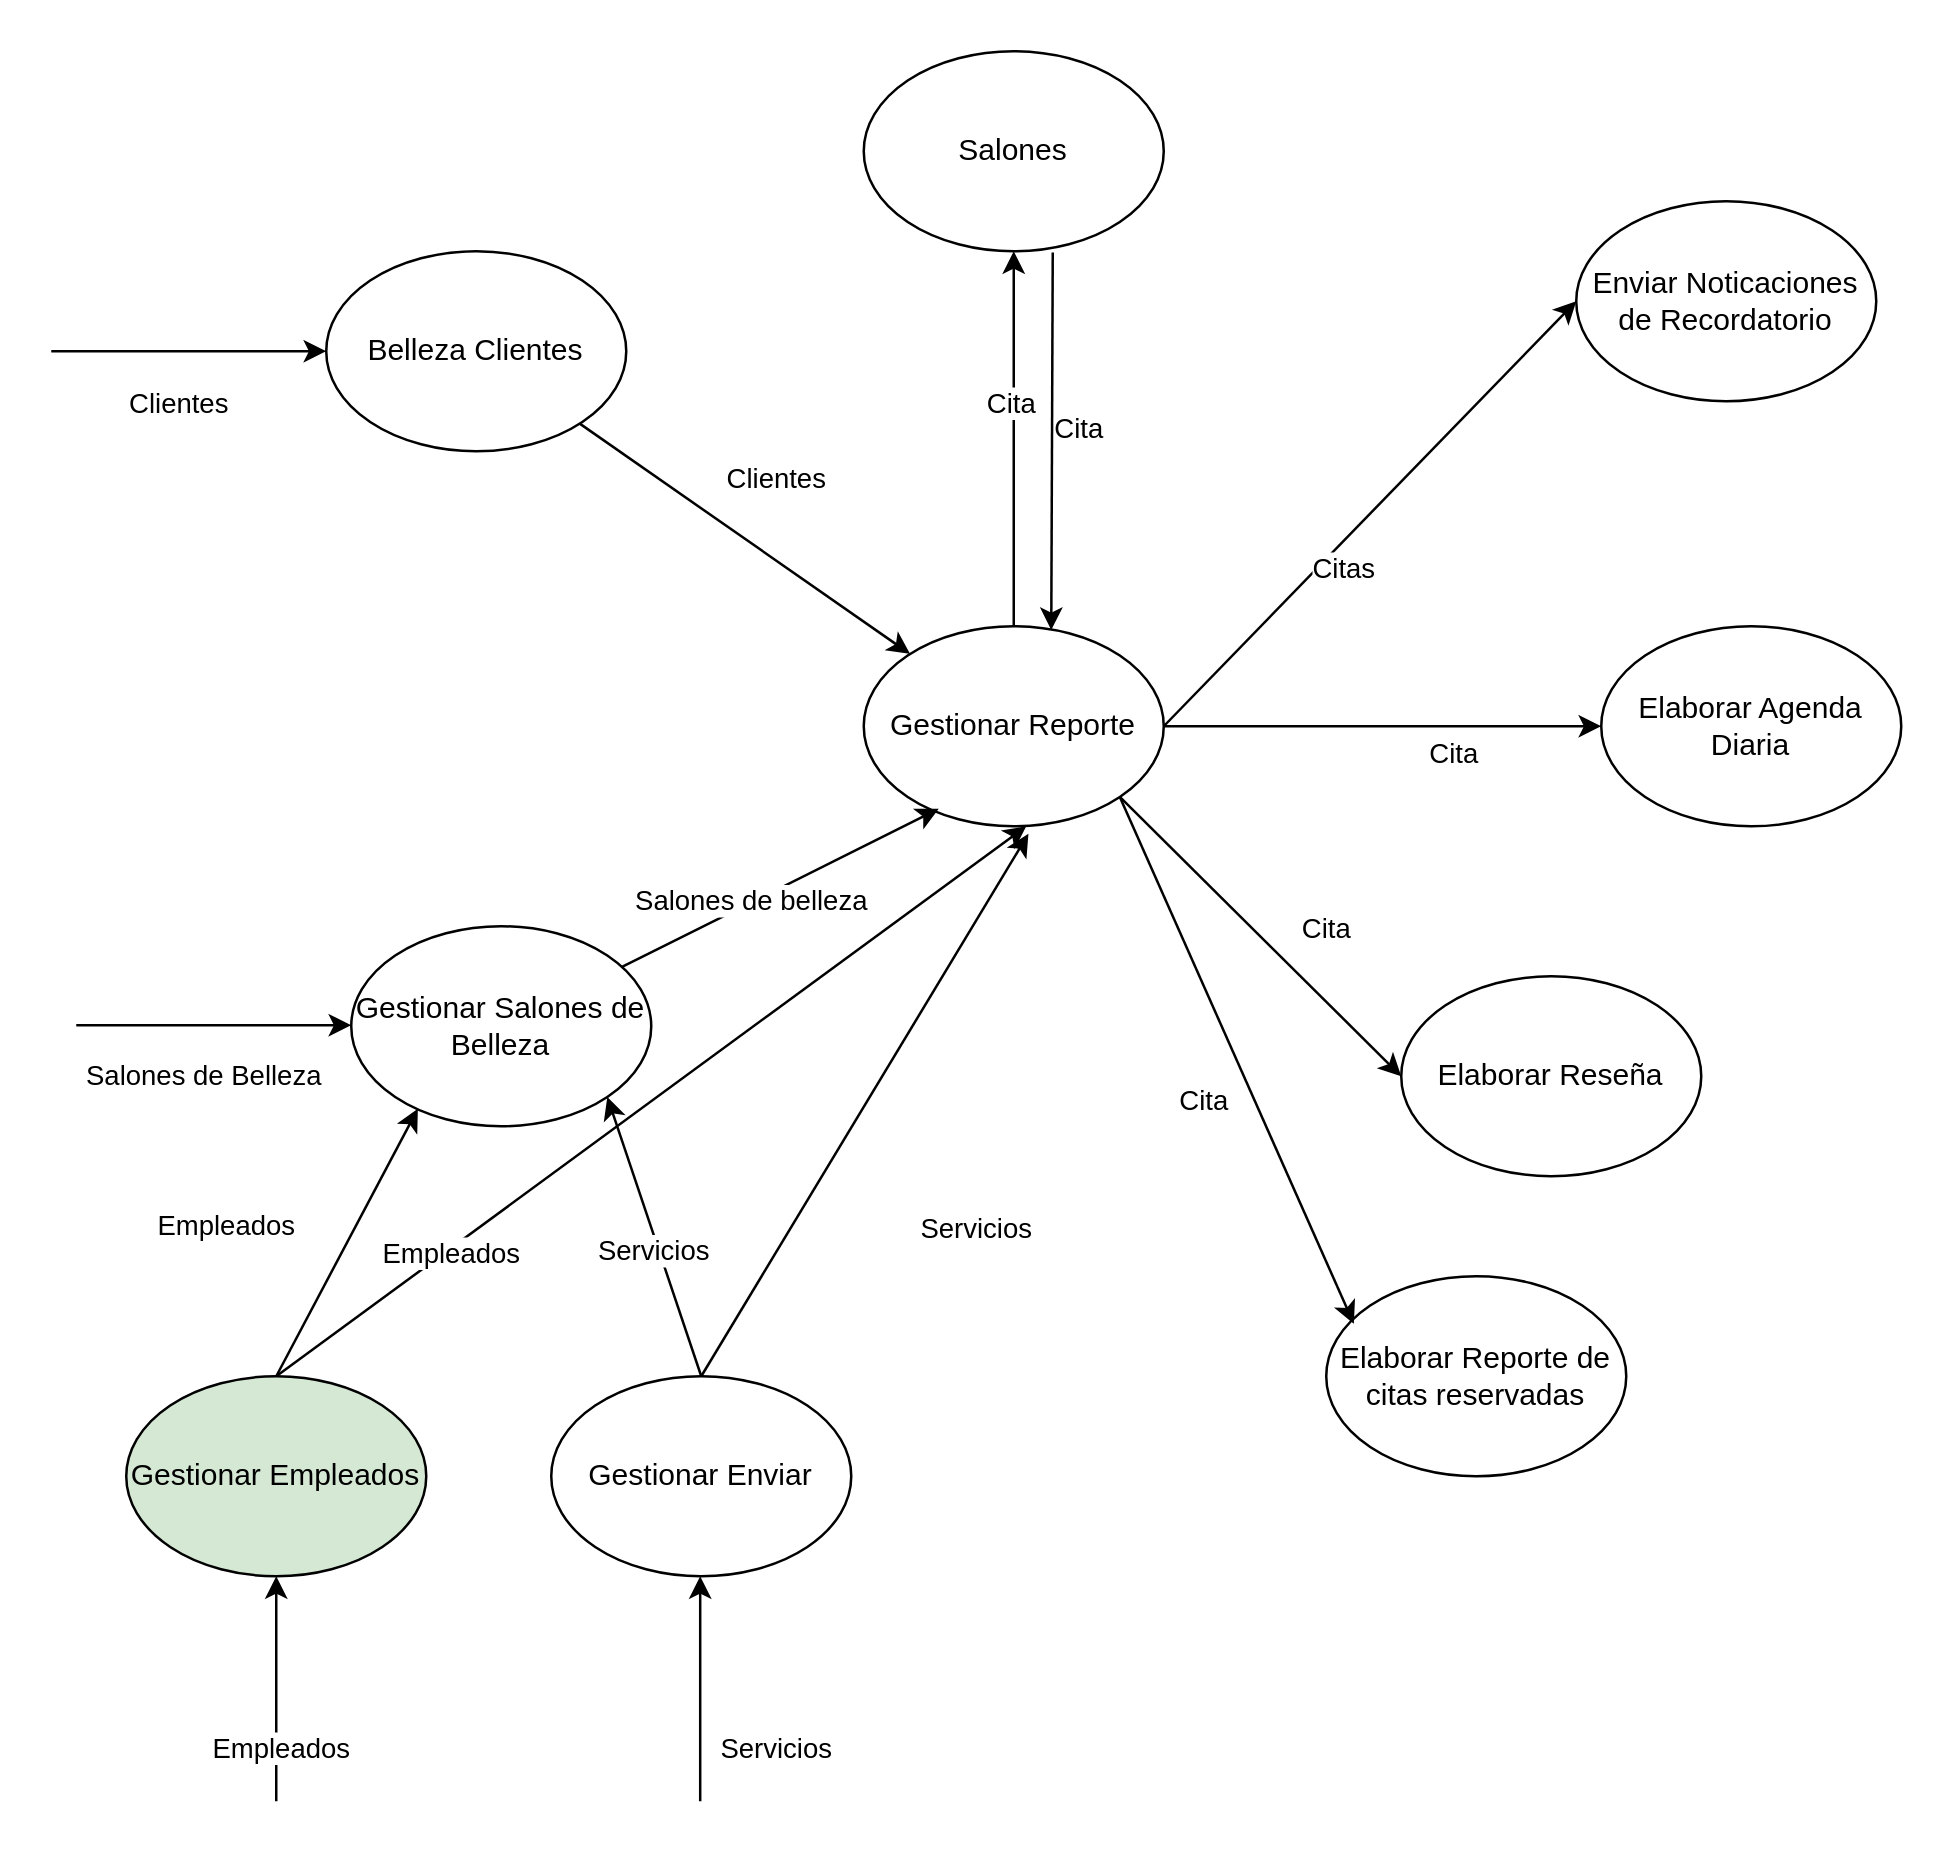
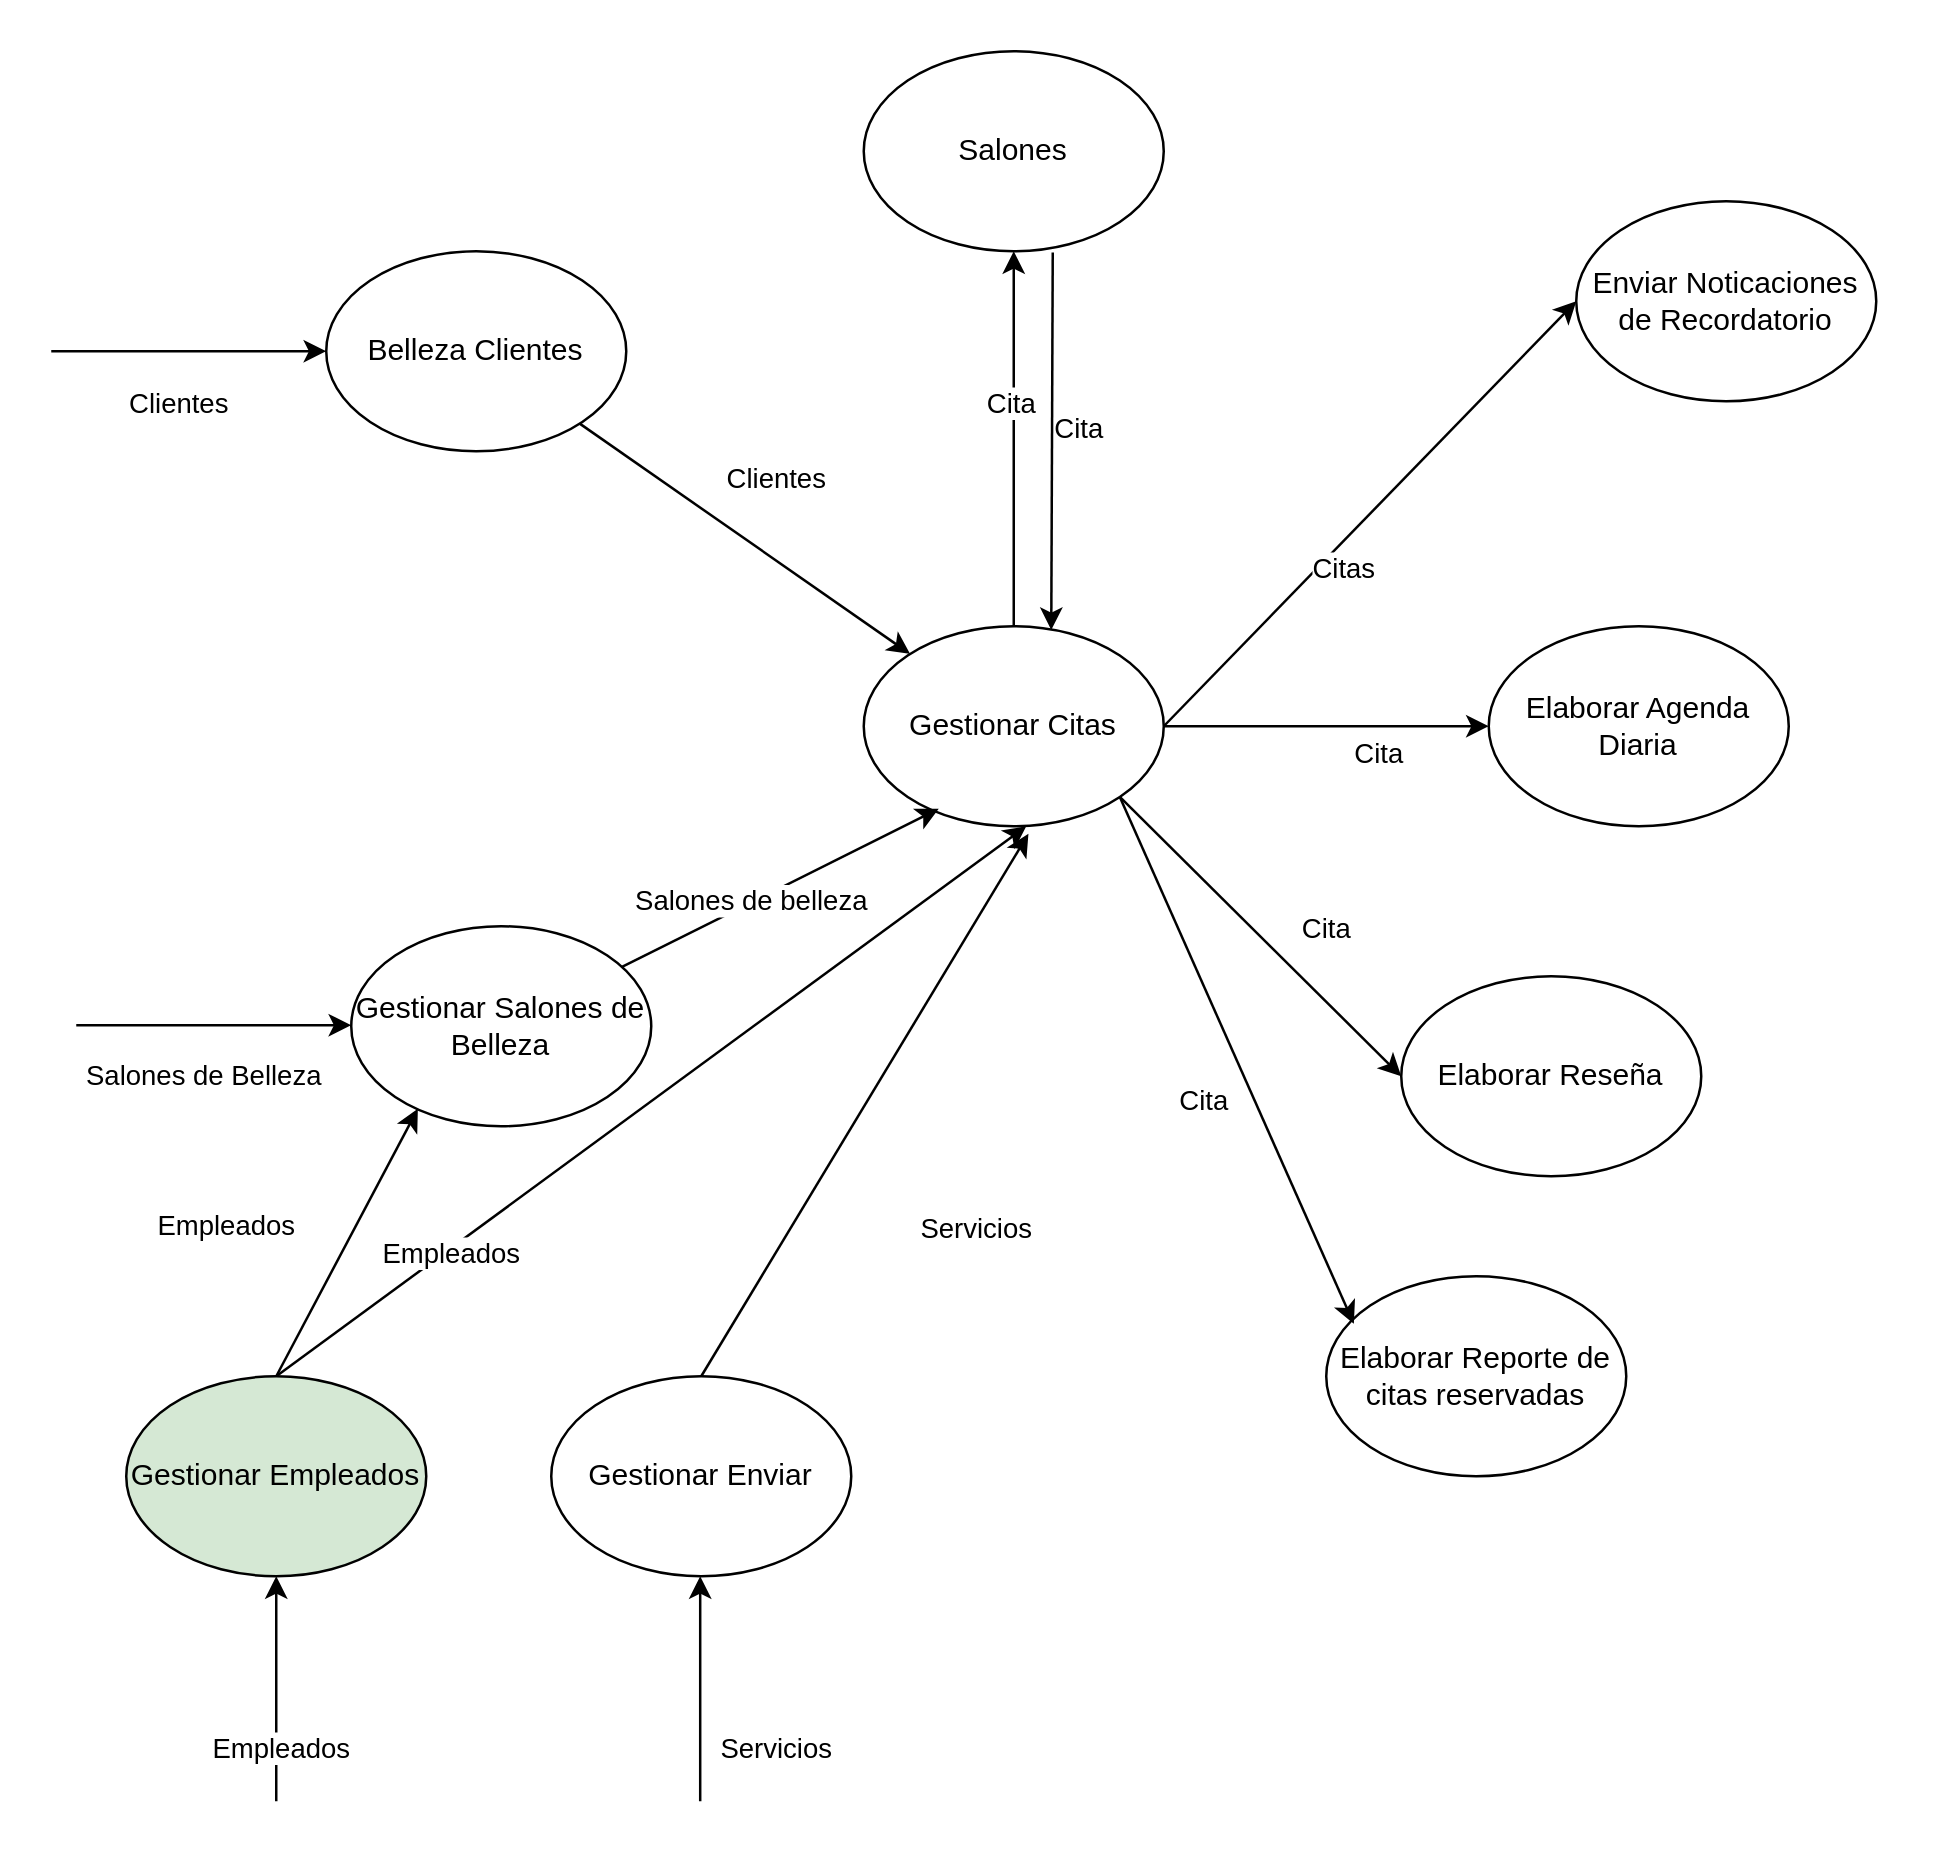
node "Gestionar Reporte": label "Gestionar Reporte" -> "Gestionar Citas"
node "Elaborar Agenda Diaria": moved (1751, 726) -> (1639, 726)
edge "Gestionar Enviar" -> "Gestionar Salones de Belleza": removed, label "Servicios"
